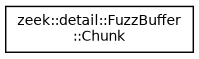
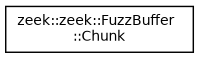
node "zeek::detail::FuzzBuffer ::Chunk": label "zeek::detail::FuzzBuffer ::Chunk" -> "zeek::zeek::FuzzBuffer ::Chunk"
